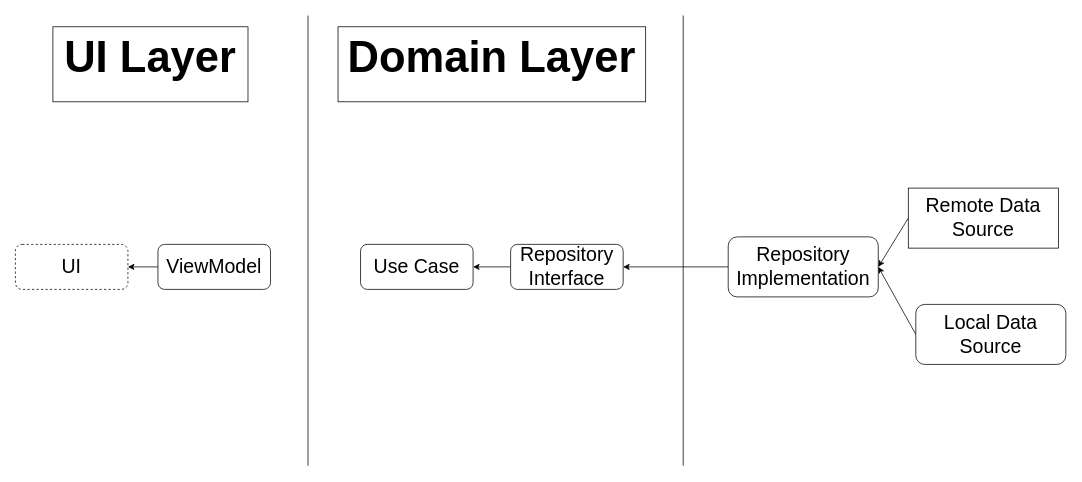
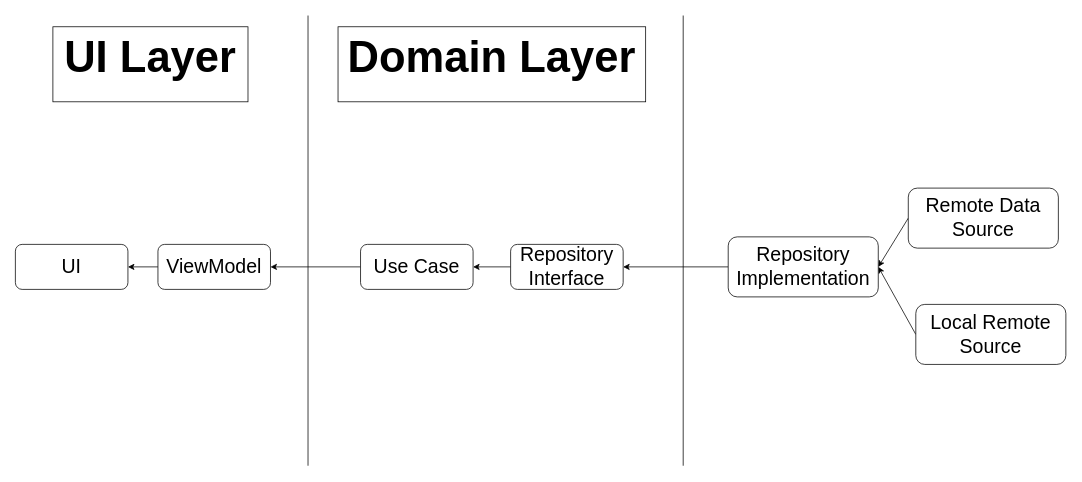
node "Remote Data Source": shape rectangle -> rounded rectangle
node "UI": style dashed -> solid
edge "Use Case" -> "ViewModel": added
node "Local Data Source": label "Local Data Source" -> "Local Remote Source"
